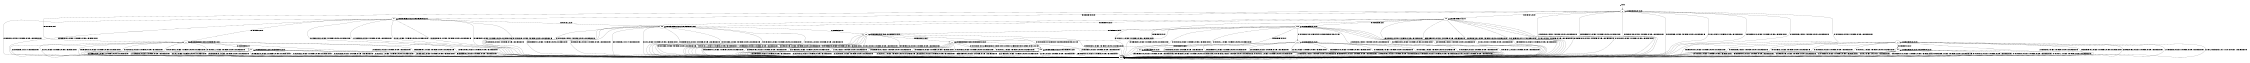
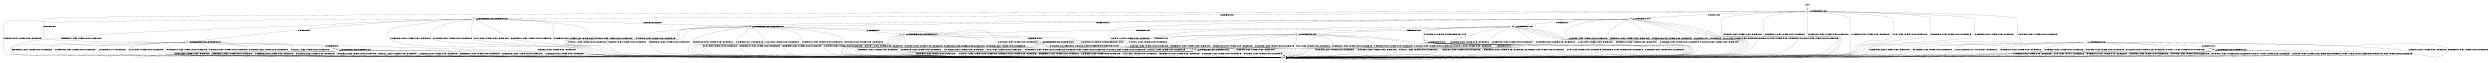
edge "ss4" -> "ss8": label "ServerHelloRSA/Empty" -> "ApplicationData/ConnectionClosed"
edge "ss13" -> "ss2": now "ss3" -> "ss2"
